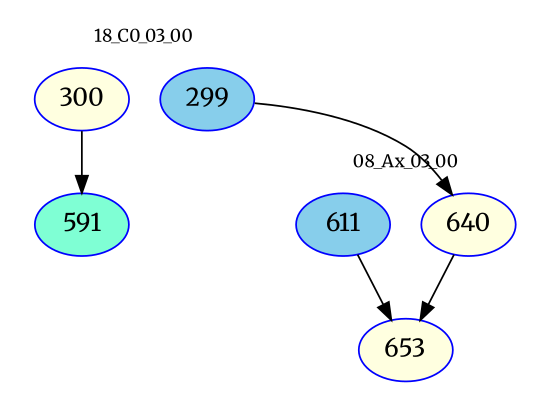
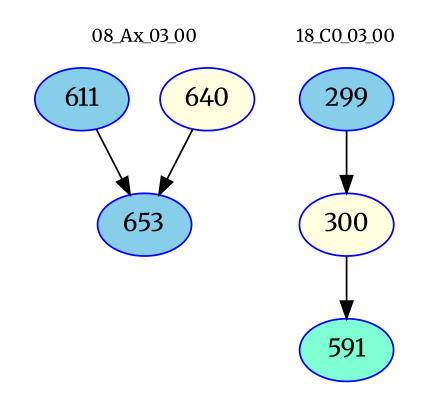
edge "299" -> "640": now "299" -> "300"
node "653": fillcolor lightyellow -> skyblue
